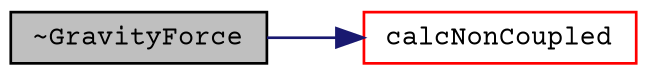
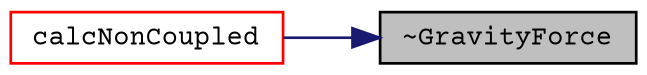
edge "~GravityForce" -> "calcNonCoupled": reversed
